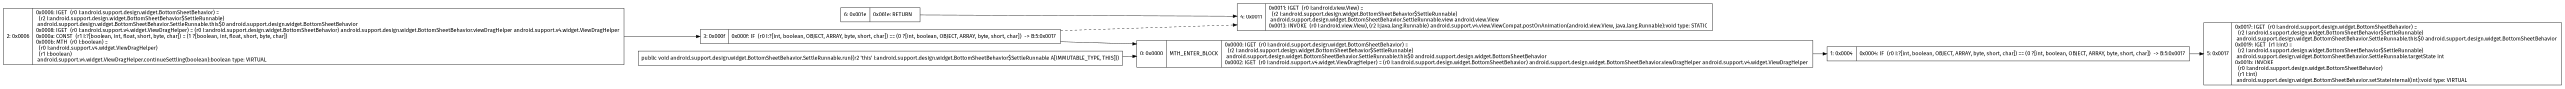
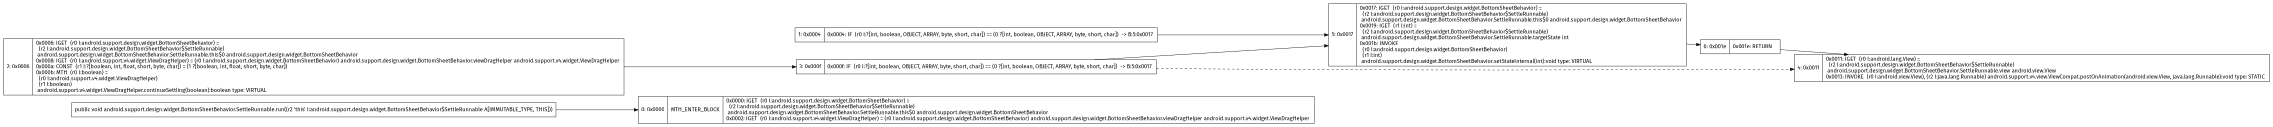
node "4: 0x0011": text "0x0011: IGET  (r0 I:android.view.View) =" -> "0x0011: IGET  (r0 I:android.lang.View) ="
node "6: 0x001e": text "0x061e: RETURN" -> "0x001e: RETURN"
edge "3: 0x000f" -> "0: 0x0000": now "3: 0x000f" -> "5: 0x0017"
edge "5: 0x0017" -> "6: 0x001e": added
edge "0: 0x0000" -> "1: 0x0004": removed
